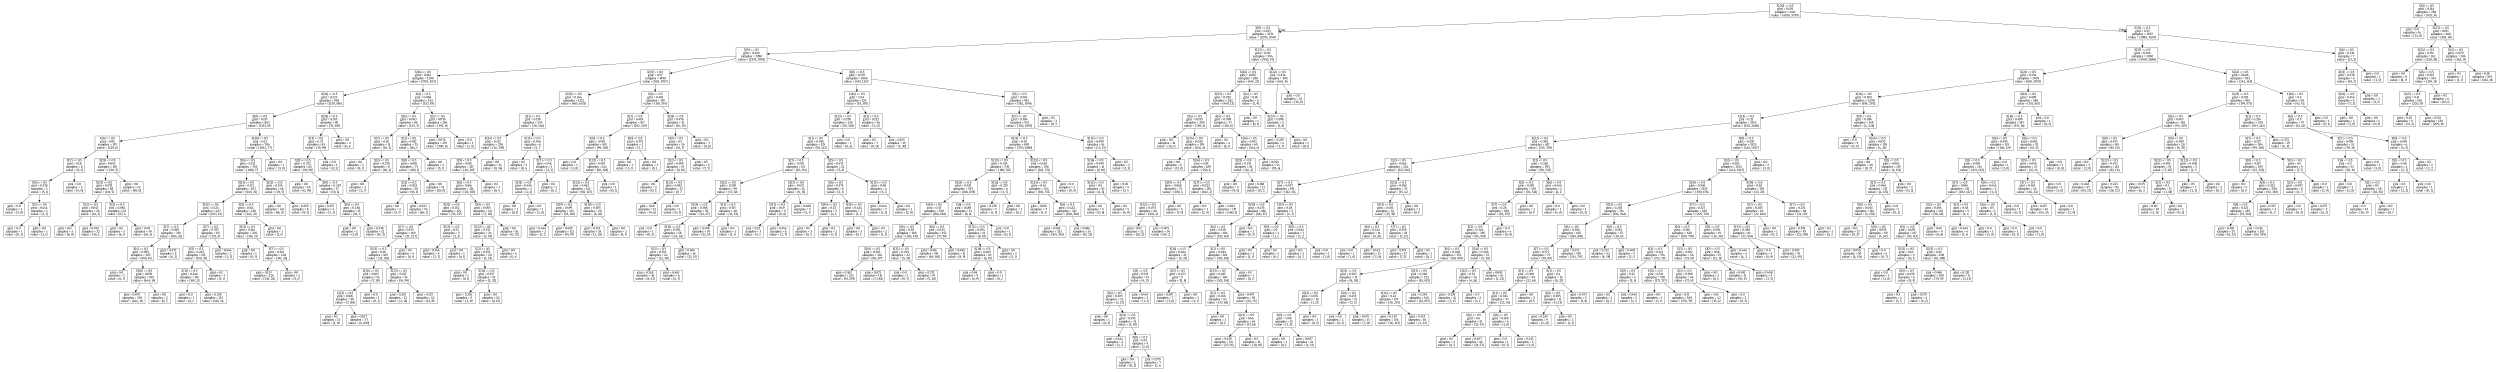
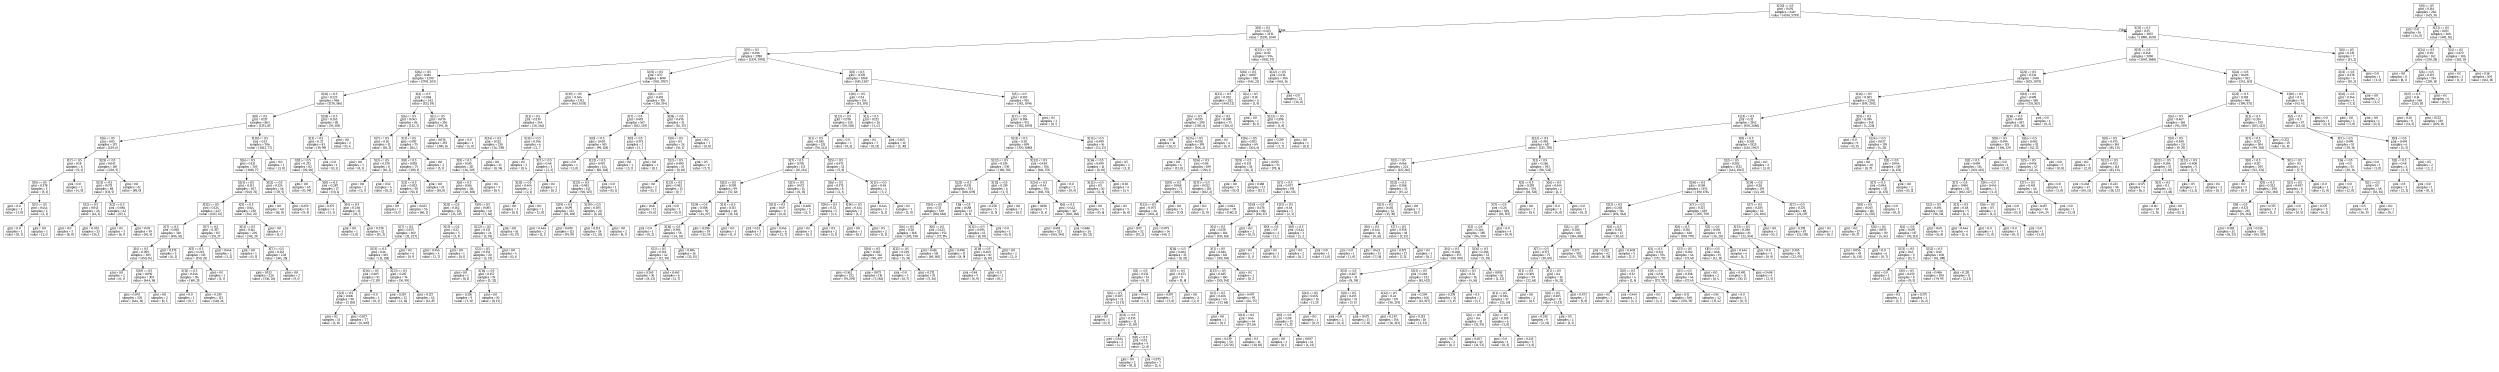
edge "X[7] <= 0.5 gini = 0.493 samples = 147 value = [102, 129]" -> "X[0] <= 0.5 gini = 0.375 samples = 2 value = [3, 1]": added
node "X[0] <= 0.5 samples = 0.287 samples = 17 value = [19, 4]": label "X[0] <= 0.5 samples = 0.287 samples = 17 value = [19, 4]" -> "X[0] <= 0.5 gini = 0.287 samples = 17 value = [19, 4]"
node "gini = 0.32 samples = 6 value = [8, 2]": added
edge "X[19] <= 0.5 gini = 0.068 samples = 71 value = [109, 4]" -> "X[12] <= 0.5 gini = 0.073 samples = 66 value = [102, 4]": added
edge "X[1] <= 0.5 gini = 0.494 samples = 19 value = [16, 20]" -> "X[0] <= 0.5 gini = 0.48 samples = 15 value = [12, 18]": added
